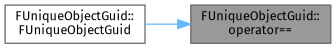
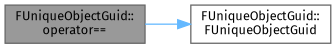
edge "FUniqueObjectGuid:: FUniqueObjectGuid" -> "FUniqueObjectGuid:: operator==": reversed
